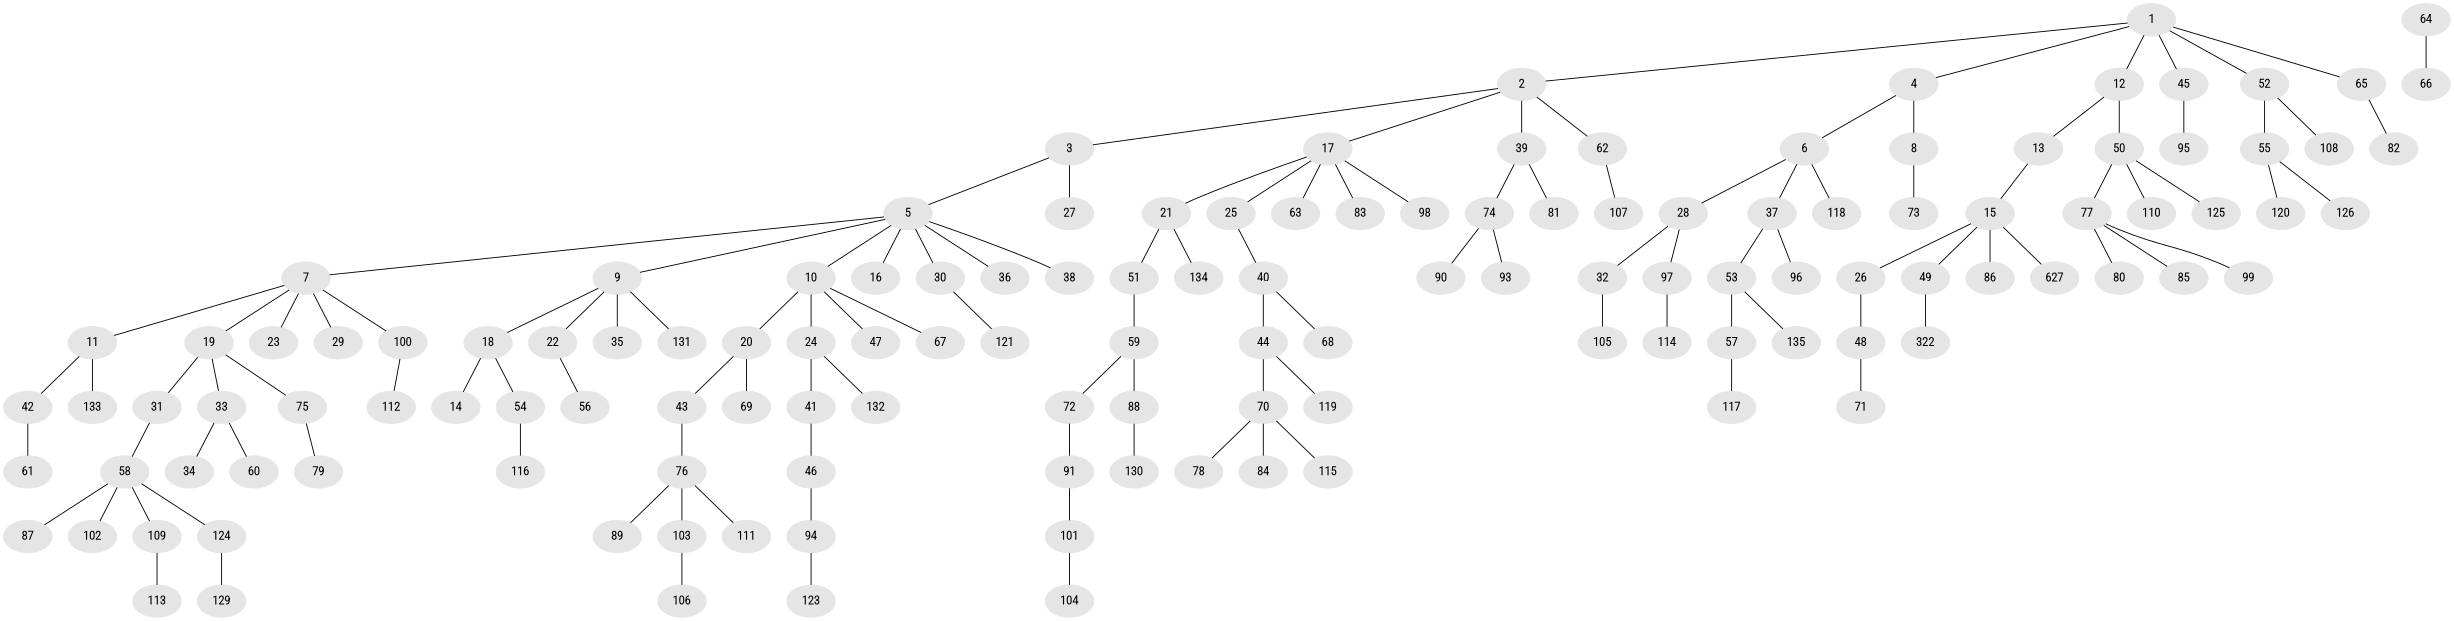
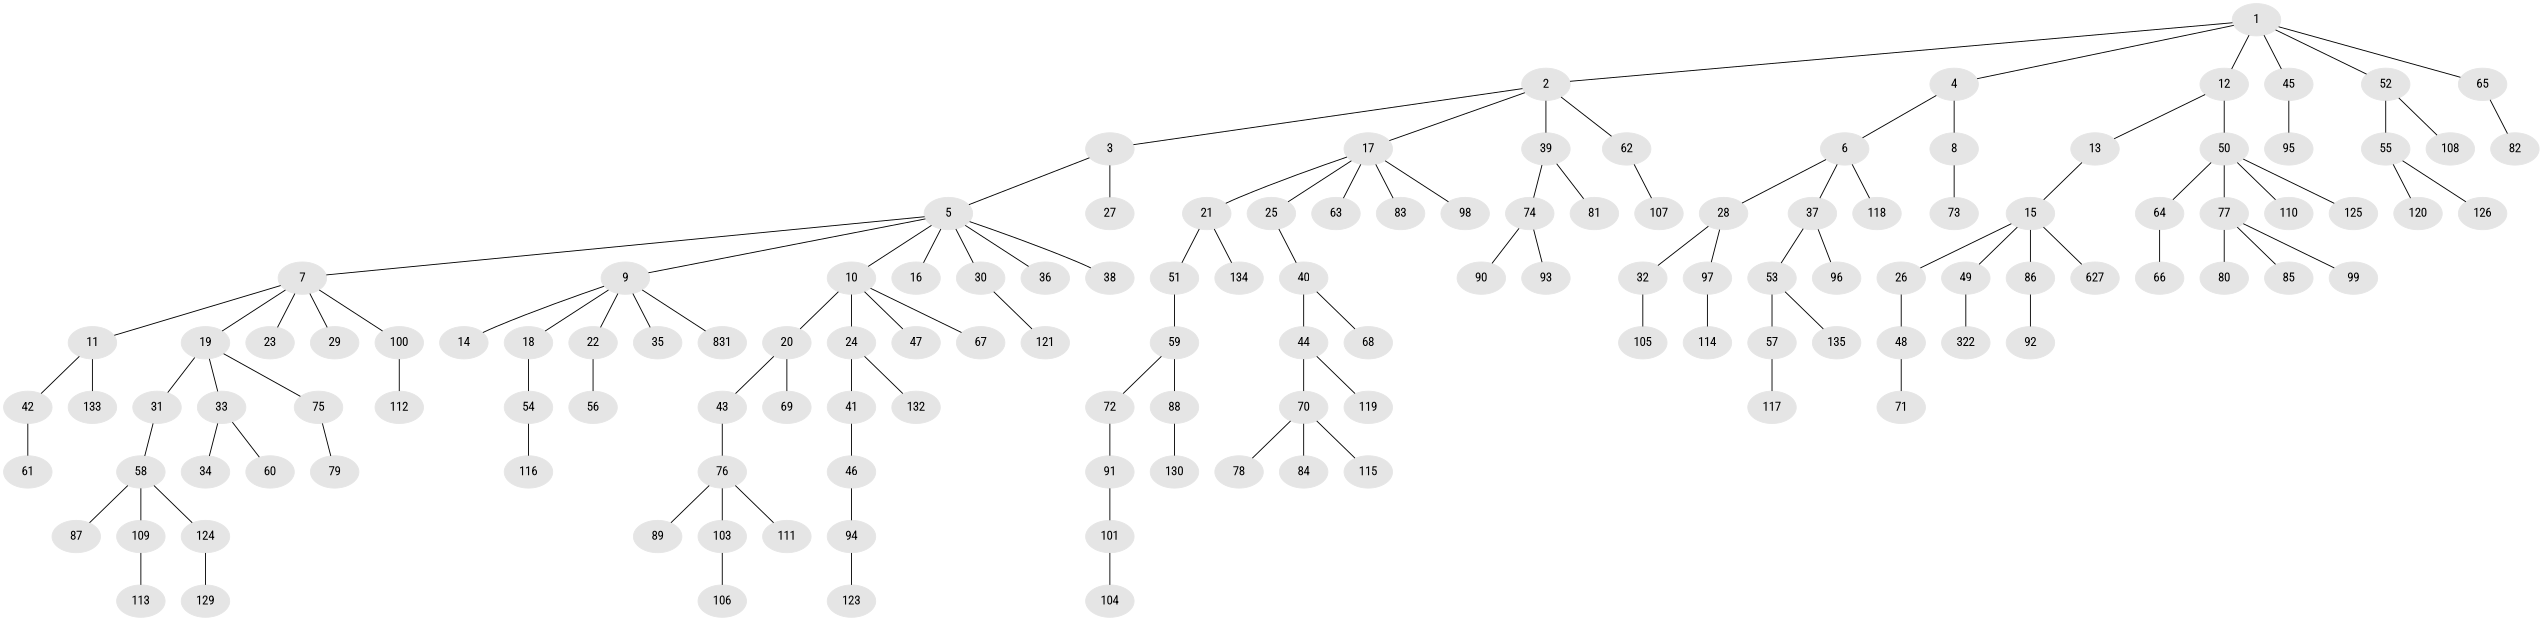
edge "50" -- "64": added
node "131": label "131" -> "831"
node "92": added
edge "18" -- "14": now "9" -- "14"
node "102": removed
